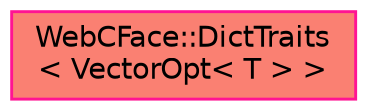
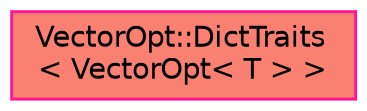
node "WebCFace::DictTraits < VectorOpt< T > >": label "WebCFace::DictTraits < VectorOpt< T > >" -> "VectorOpt::DictTraits < VectorOpt< T > >"
